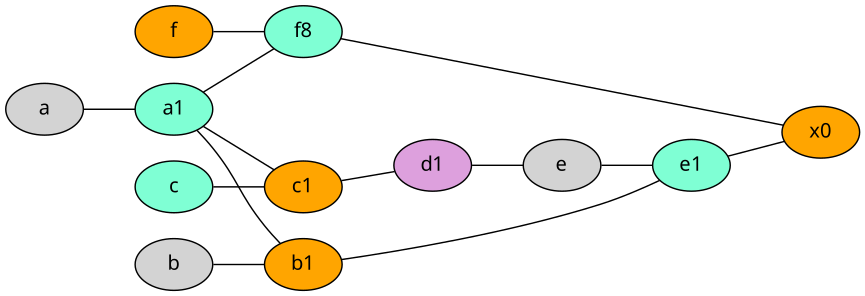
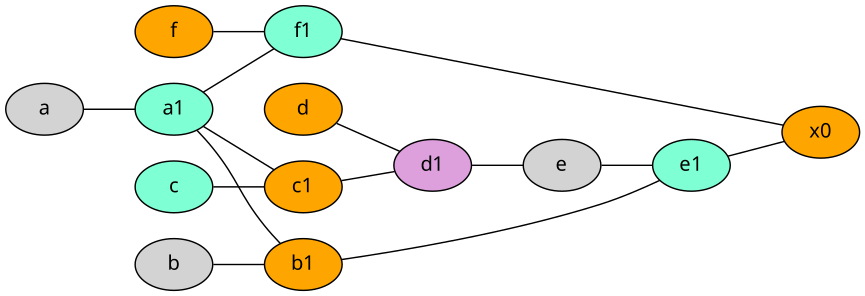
node "f8": label "f8" -> "f1"
node "d": added
